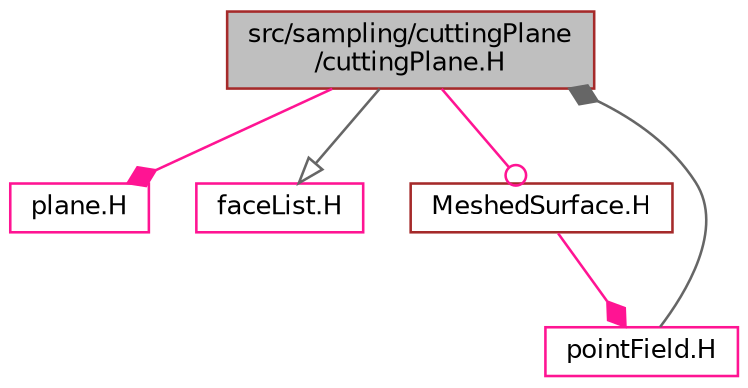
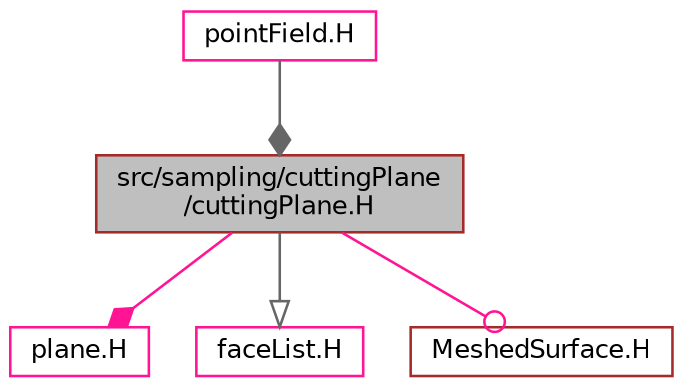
edge "MeshedSurface.H" -> "pointField.H": removed
